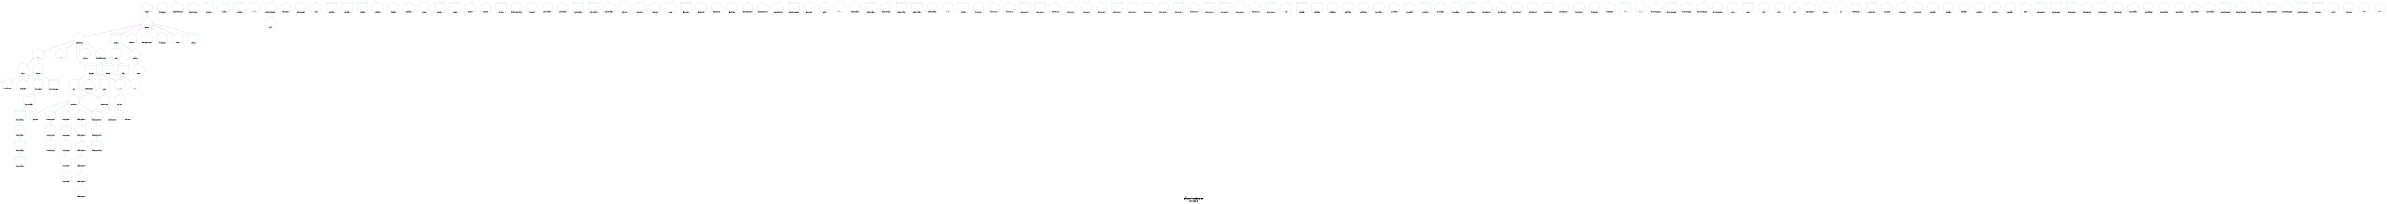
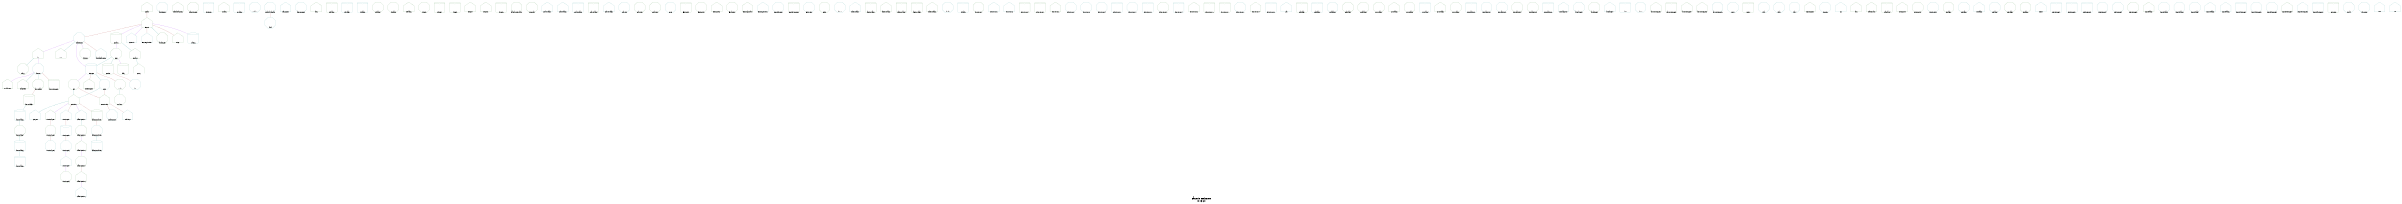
node "Plastics": added
